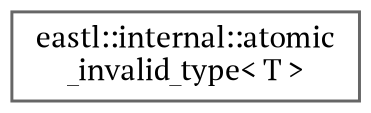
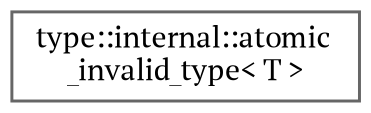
node "eastl::internal::atomic _invalid_type< T >": label "eastl::internal::atomic _invalid_type< T >" -> "type::internal::atomic _invalid_type< T >"
